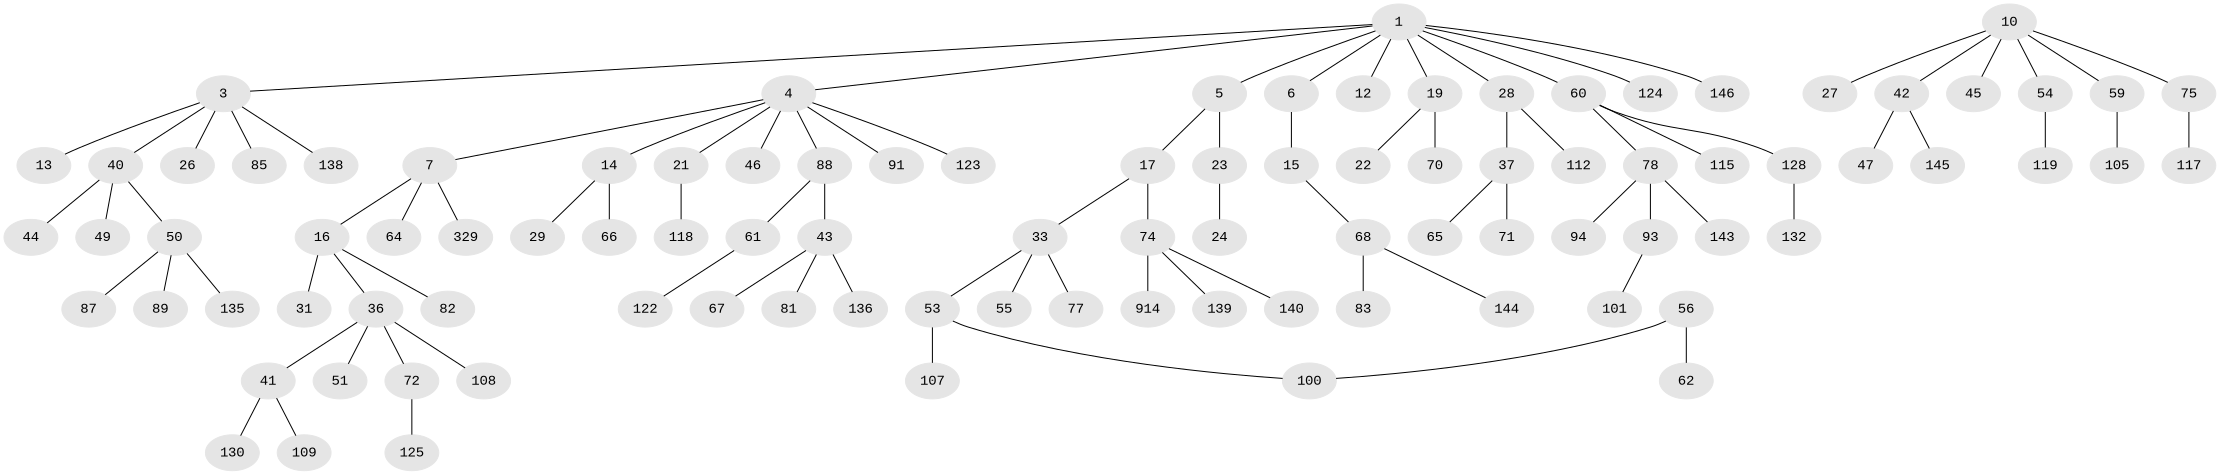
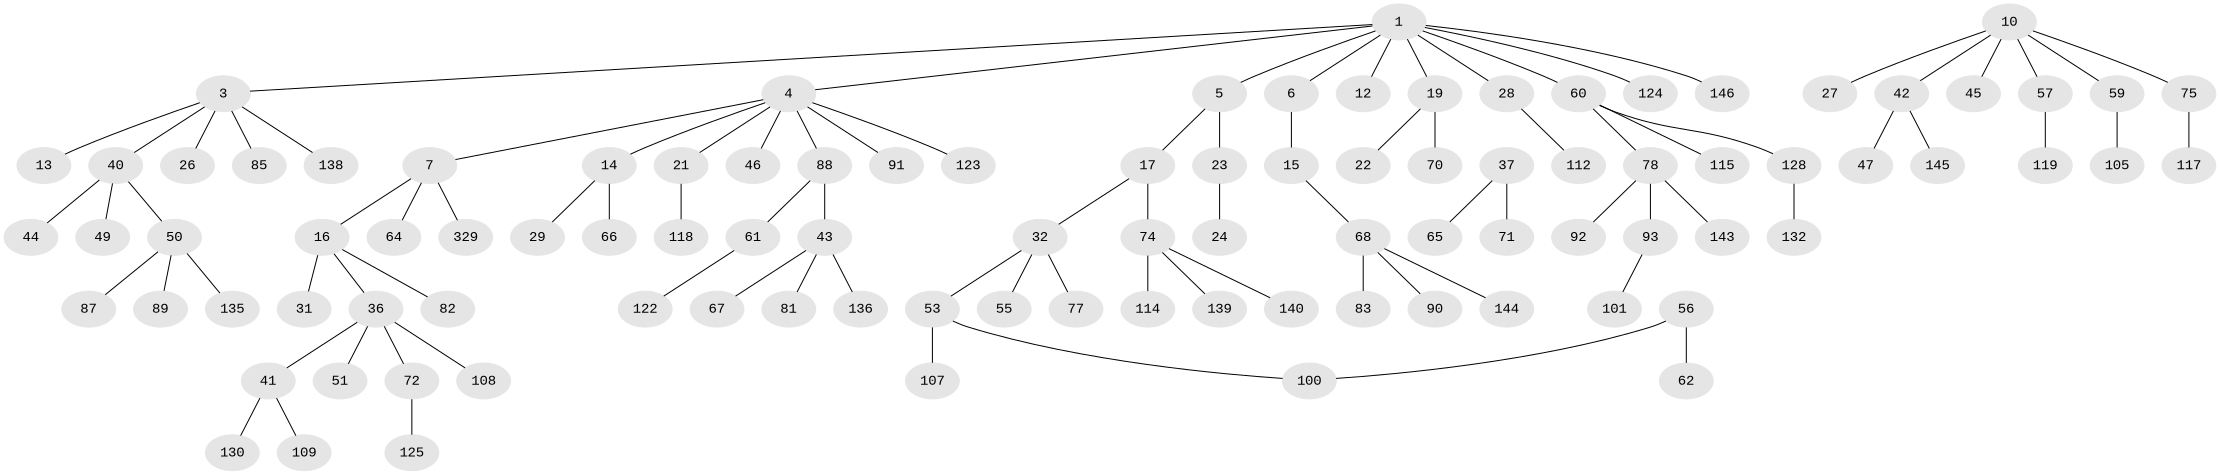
node "54": label "54" -> "57"
edge "28" -- "37": removed
node "33": label "33" -> "32"
node "94": label "94" -> "92"
node "914": label "914" -> "114"
node "90": added
